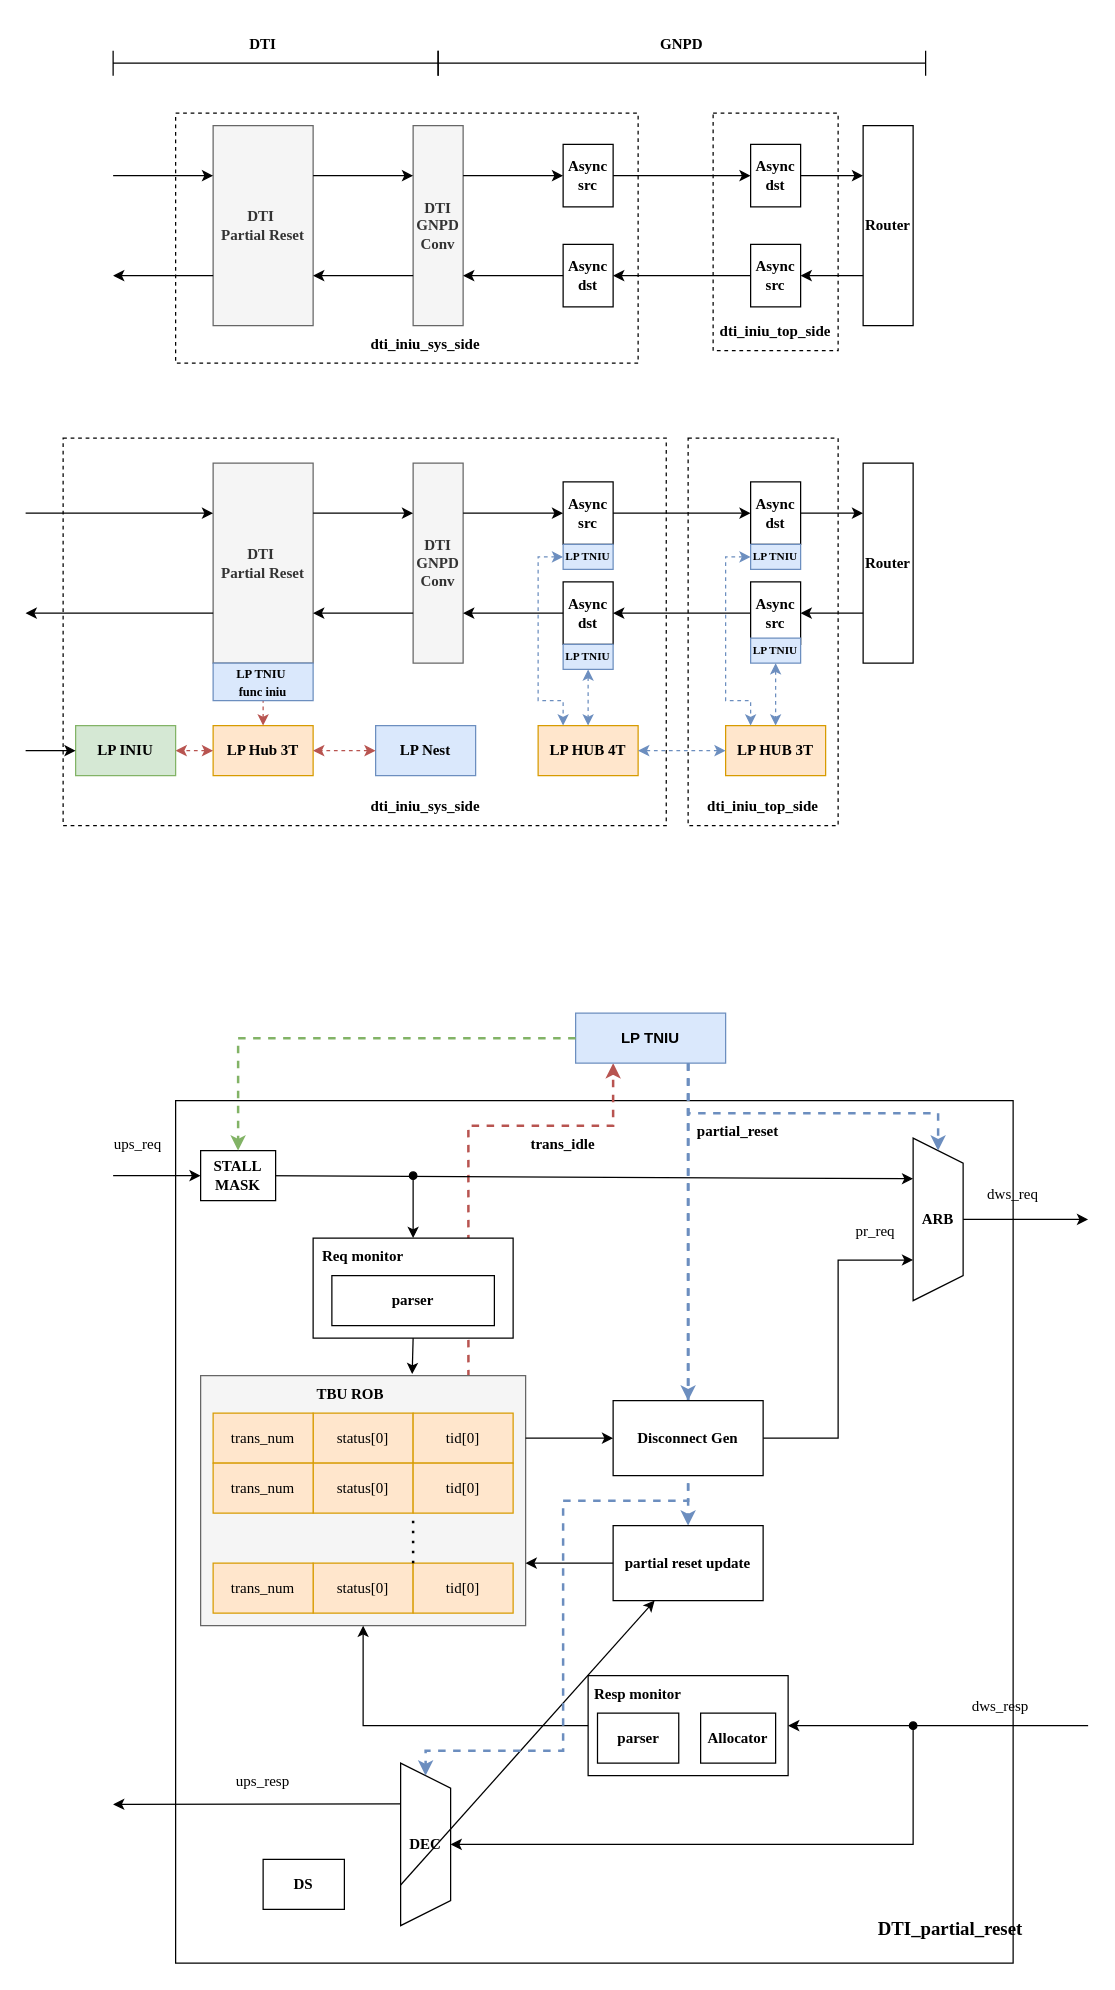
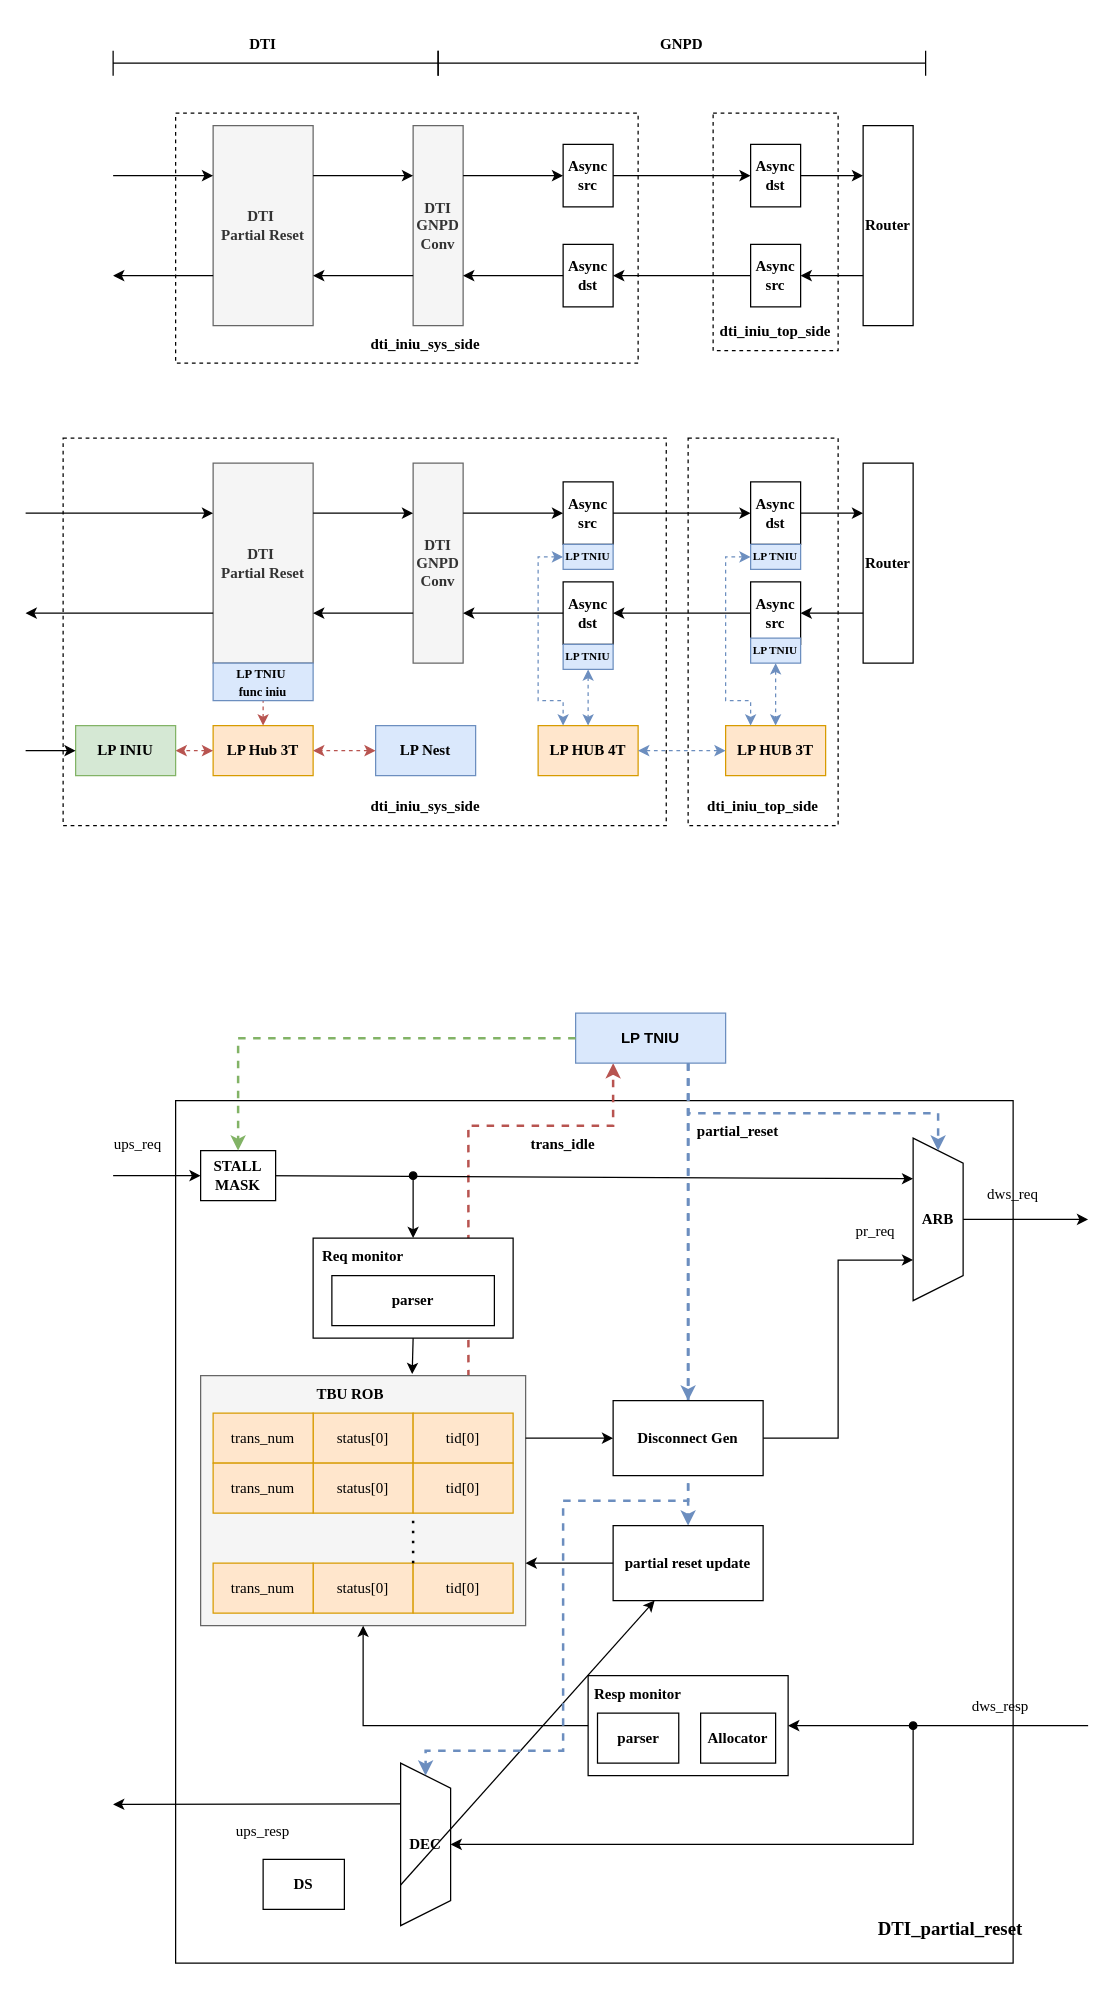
node "ups_resp": moved (263, 1782) -> (263, 1832)
